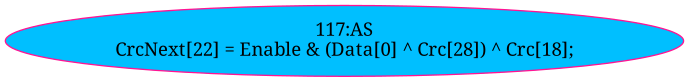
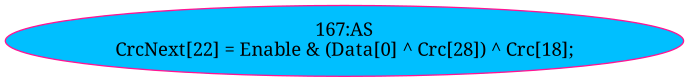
node "117:AS CrcNext[22] = Enable & (Data[0] ^ Crc[28]) ^ Crc[18];": label "117:AS CrcNext[22] = Enable & (Data[0] ^ Crc[28]) ^ Crc[18];" -> "167:AS CrcNext[22] = Enable & (Data[0] ^ Crc[28]) ^ Crc[18];"
